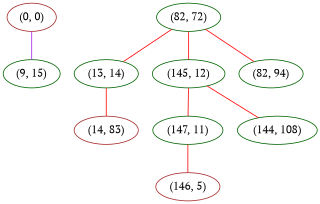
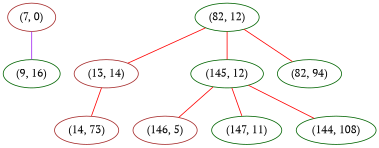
node "(0, 0)": label "(0, 0)" -> "(7, 0)"
node "(82, 72)": label "(82, 72)" -> "(82, 12)"
node "(9, 15)": label "(9, 15)" -> "(9, 16)"
node "(13, 14)": color darkgreen -> brown
node "(14, 83)": label "(14, 83)" -> "(14, 73)"
edge "(147, 11)" -- "(146, 5)": now "(145, 12)" -- "(146, 5)"
